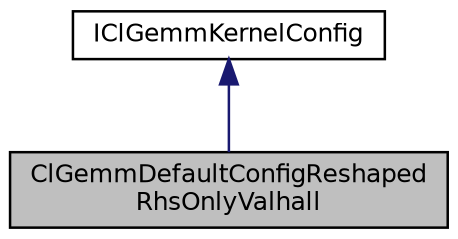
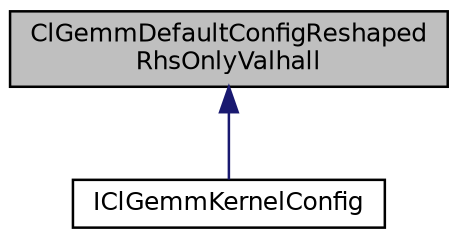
edge "ClGemmDefaultConfigReshaped RhsOnlyValhall" -> "IClGemmKernelConfig": reversed
